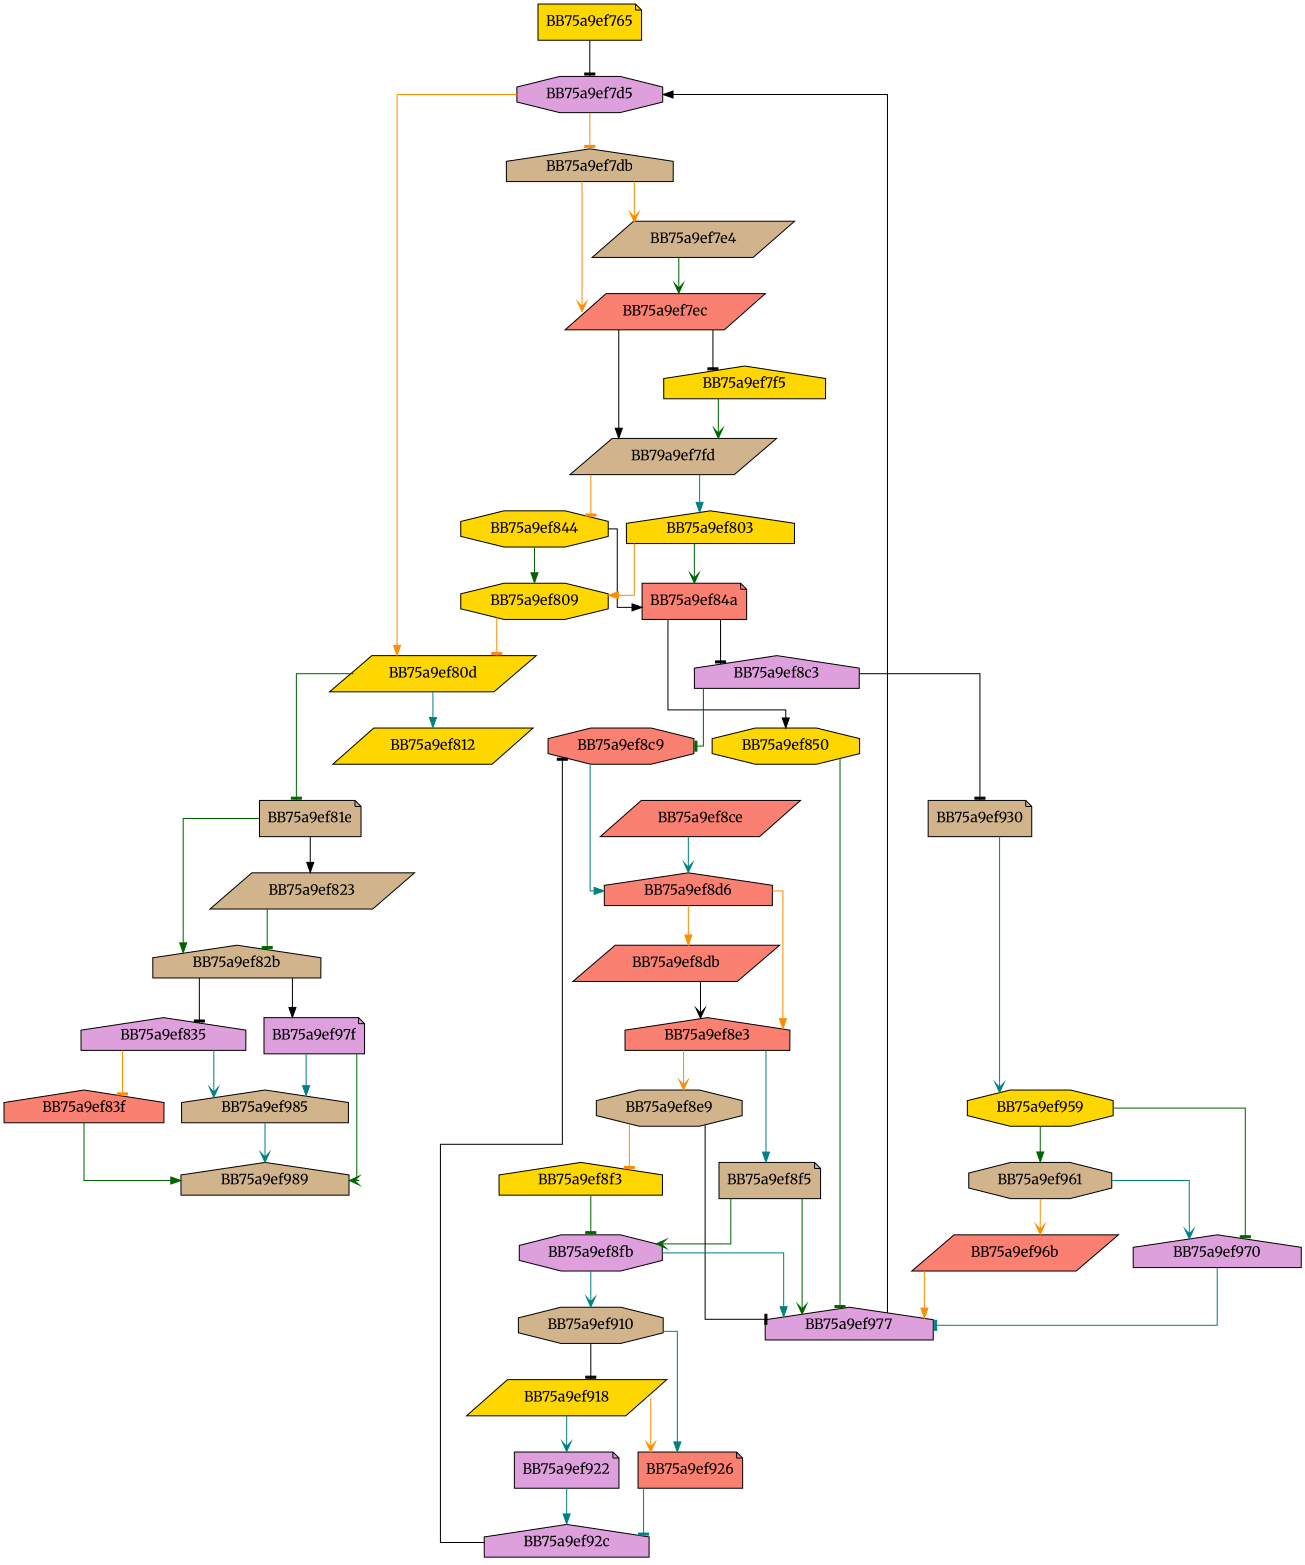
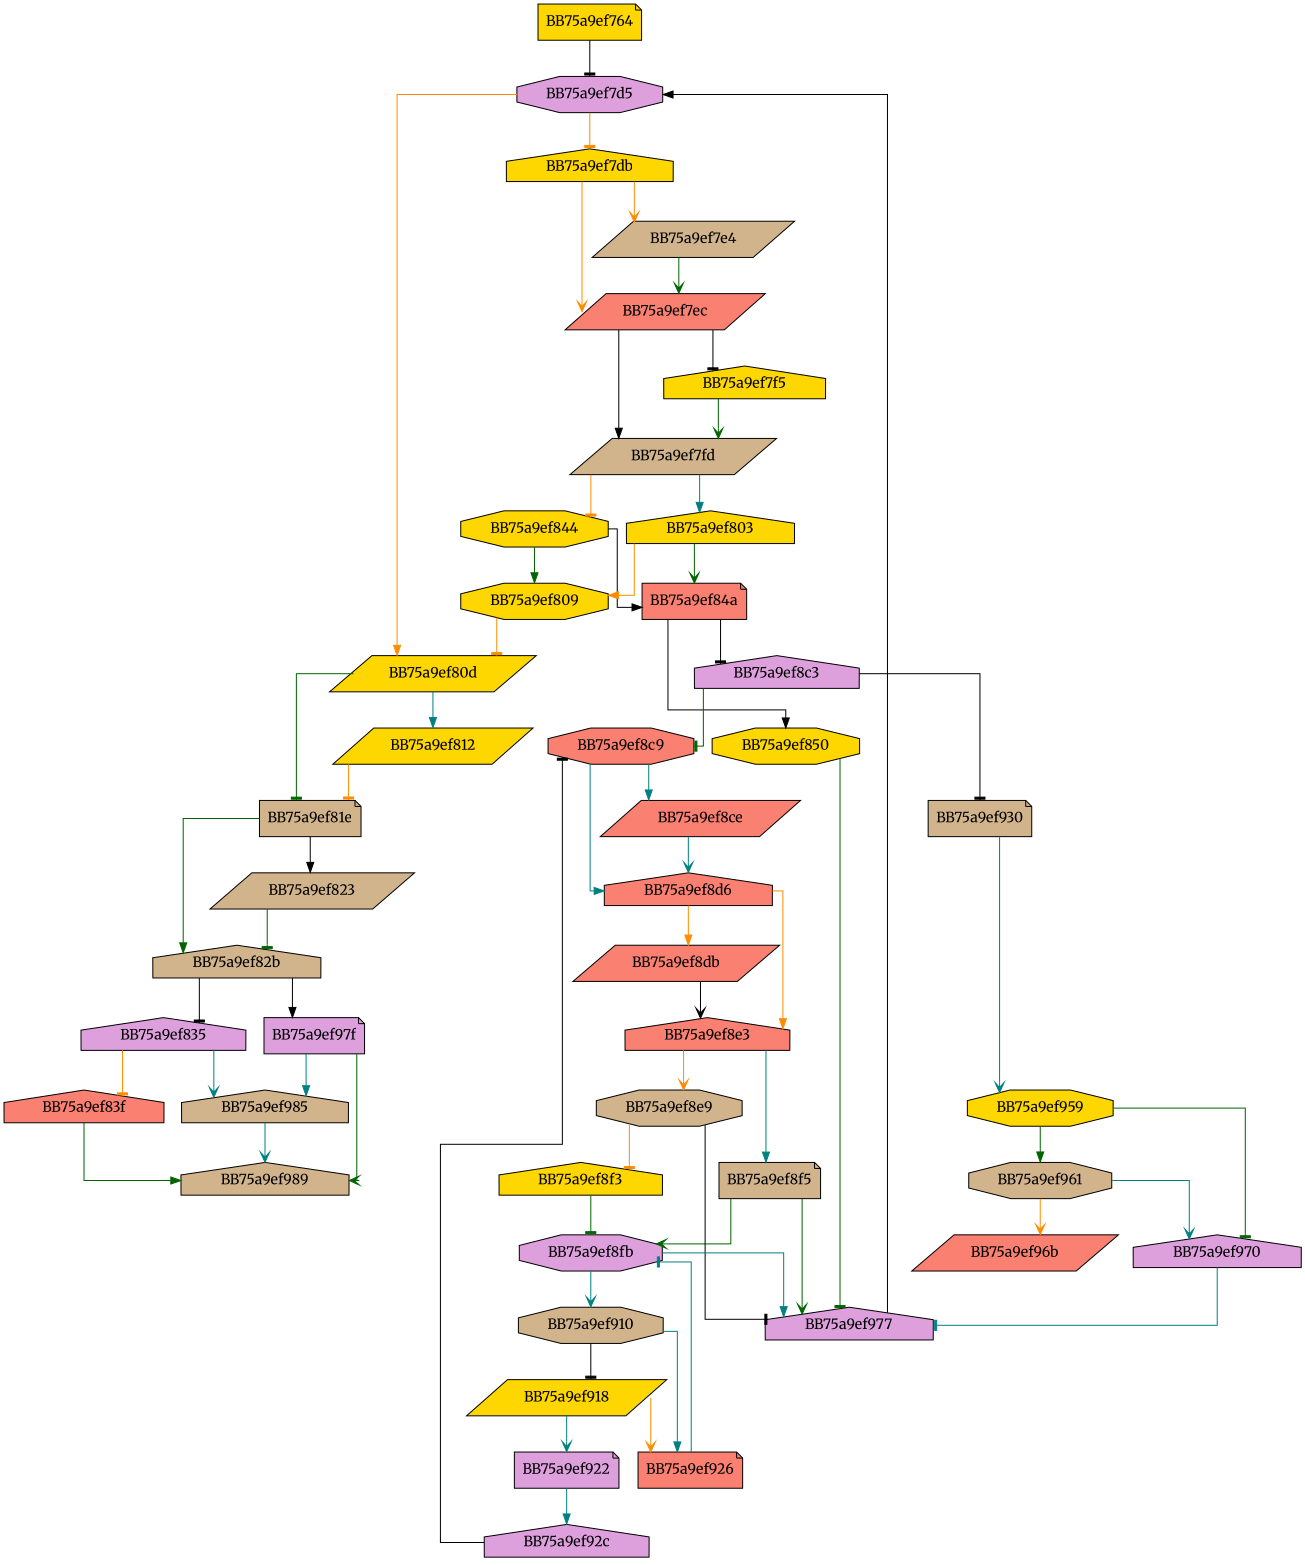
node "BB75a9ef765": label "BB75a9ef765" -> "BB75a9ef764"
node "BB75a9ef7db": fillcolor tan -> gold
node "BB79a9ef7fd": label "BB79a9ef7fd" -> "BB75a9ef7fd"
edge "BB75a9ef8c9" -> "BB75a9ef8ce": added
edge "BB75a9ef812" -> "BB75a9ef81e": added
edge "BB75a9ef96b" -> "BB75a9ef977": removed
edge "BB75a9ef926" -> "BB75a9ef92c": now "BB75a9ef926" -> "BB75a9ef8fb"
